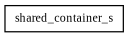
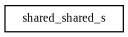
node "shared_container_s": label "shared_container_s" -> "shared_shared_s"
